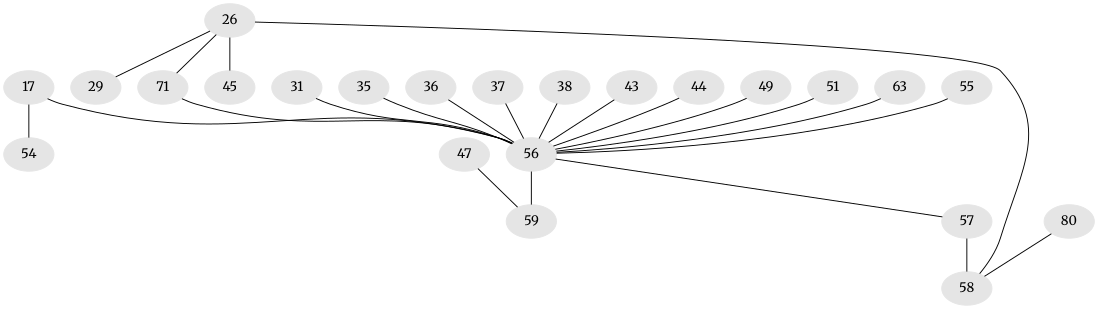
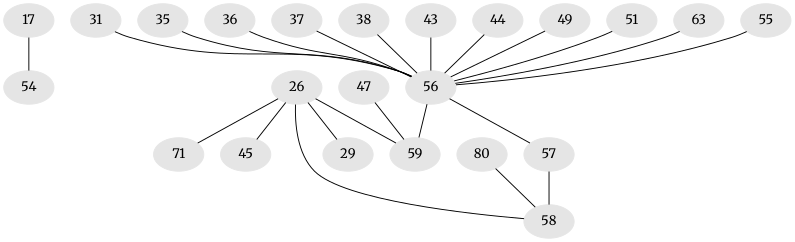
edge "71" -- "56": removed
edge "26" -- "59": added
edge "17" -- "56": removed
